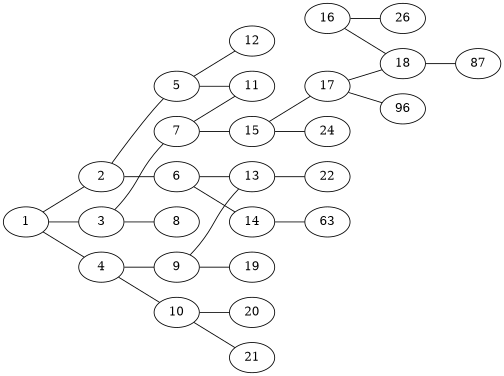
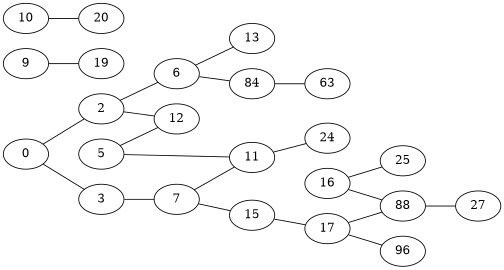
node "26": label "26" -> "25"
node "18": label "18" -> "88"
node "87": label "87" -> "27"
edge "5" -- "2": now "12" -- "2"
edge "15" -- "24": now "11" -- "24"
node "22": removed
node "1": label "1" -> "0"
node "8": removed
edge "13" -- "9": removed
node "14": label "14" -> "84"
node "4": removed
node "21": removed
